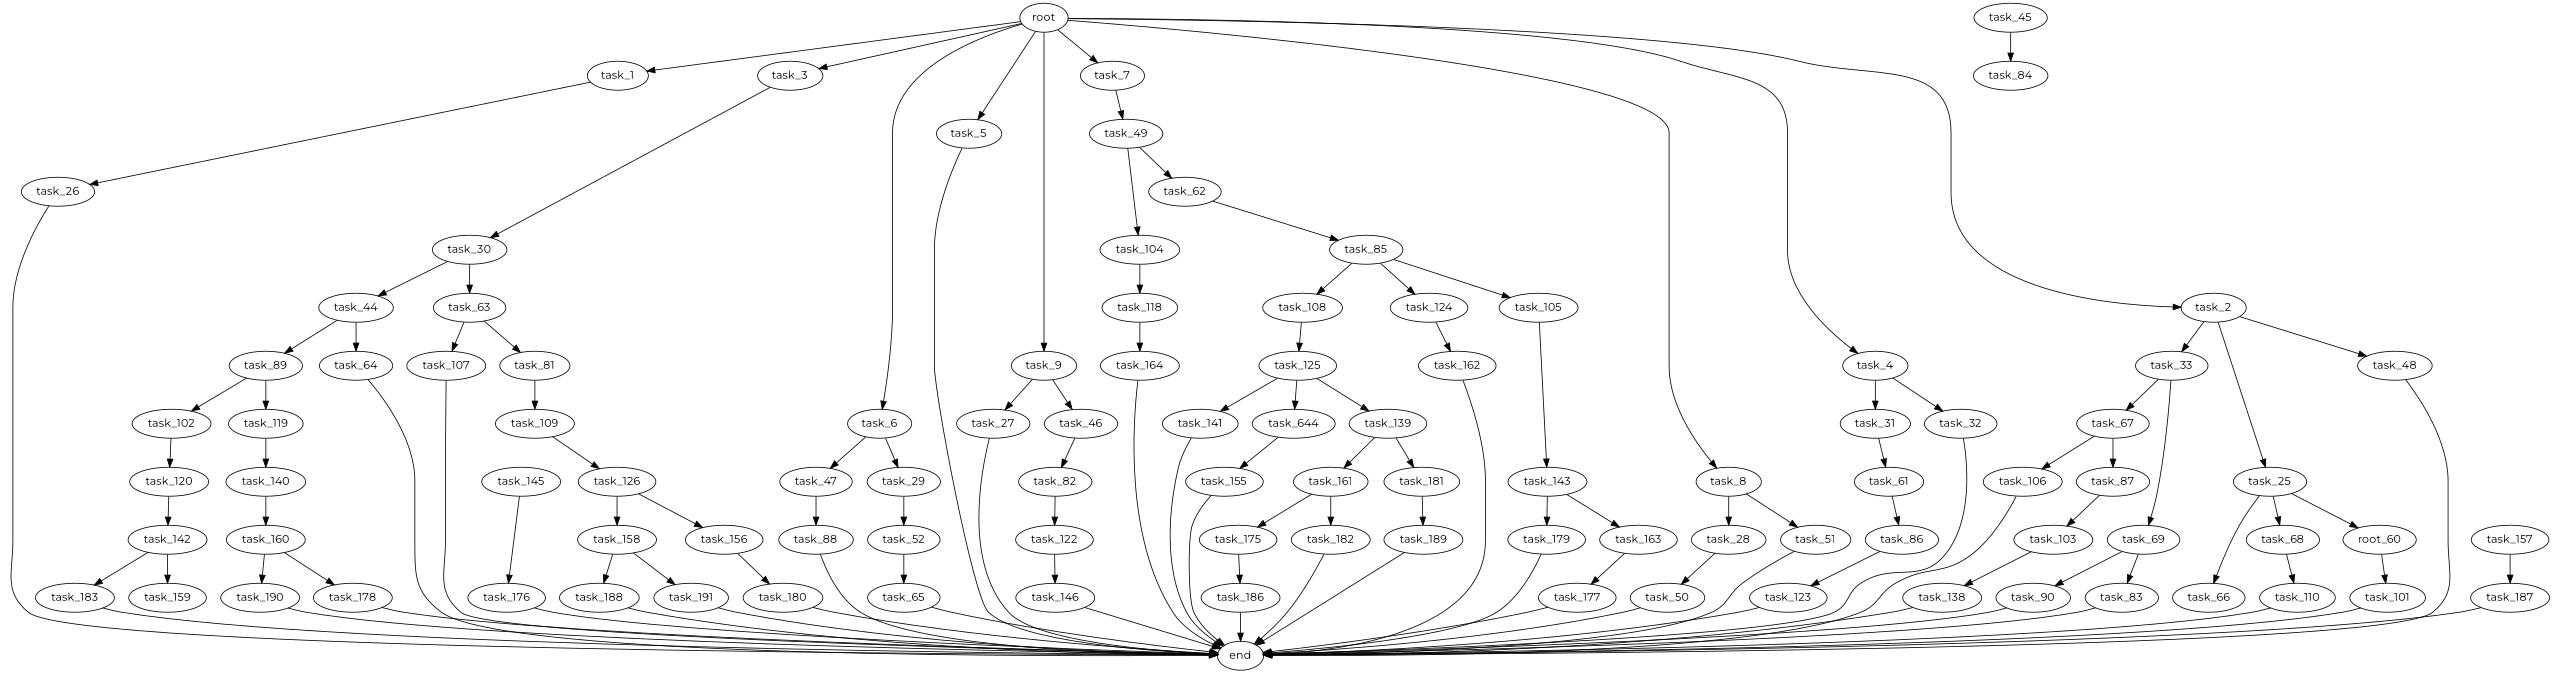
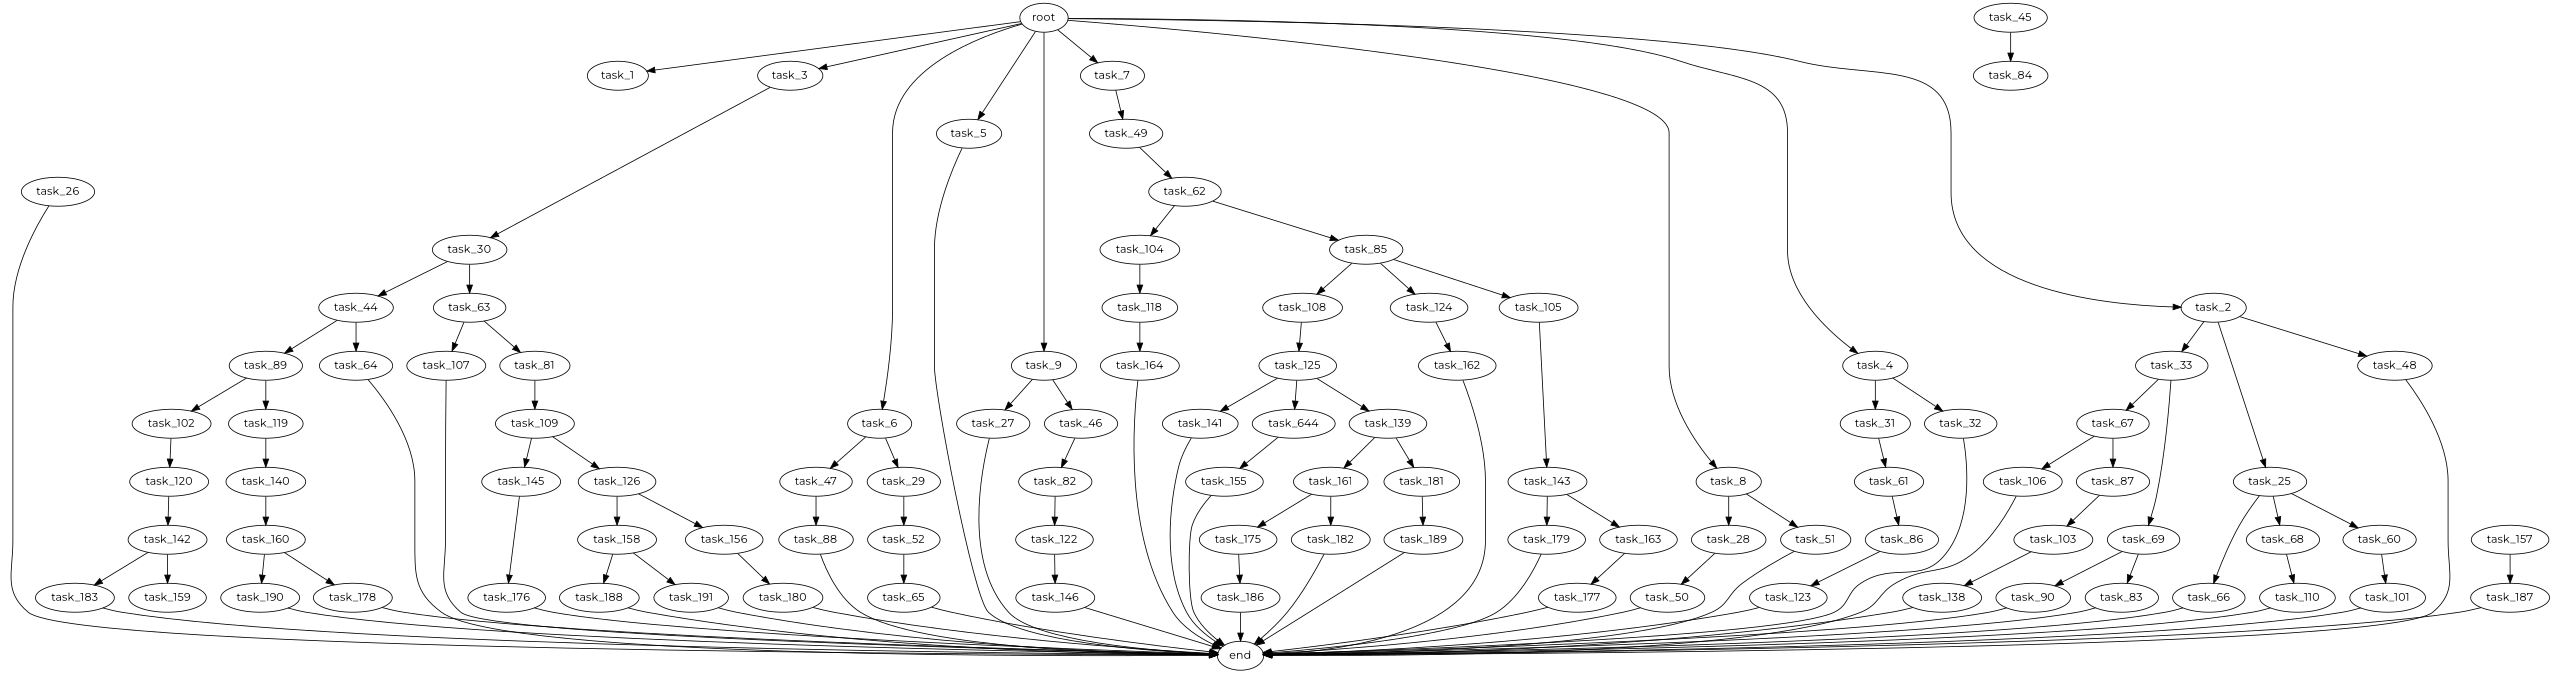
edge "task_1" -> "task_26": removed
edge "task_49" -> "task_104": now "task_62" -> "task_104"
edge "task_109" -> "task_145": added
node "root_60": label "root_60" -> "task_60"
edge "task_66" -> "end": added
